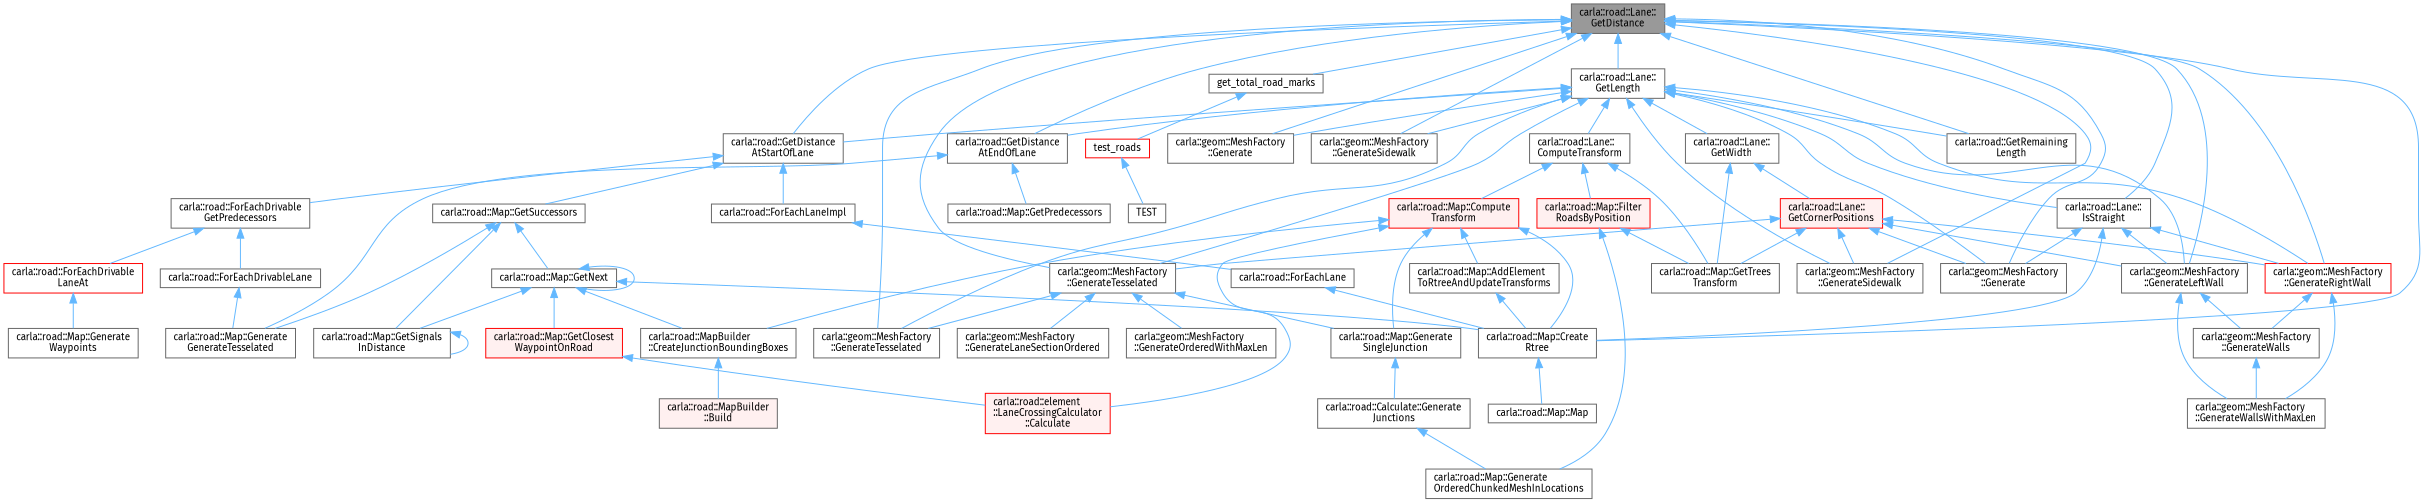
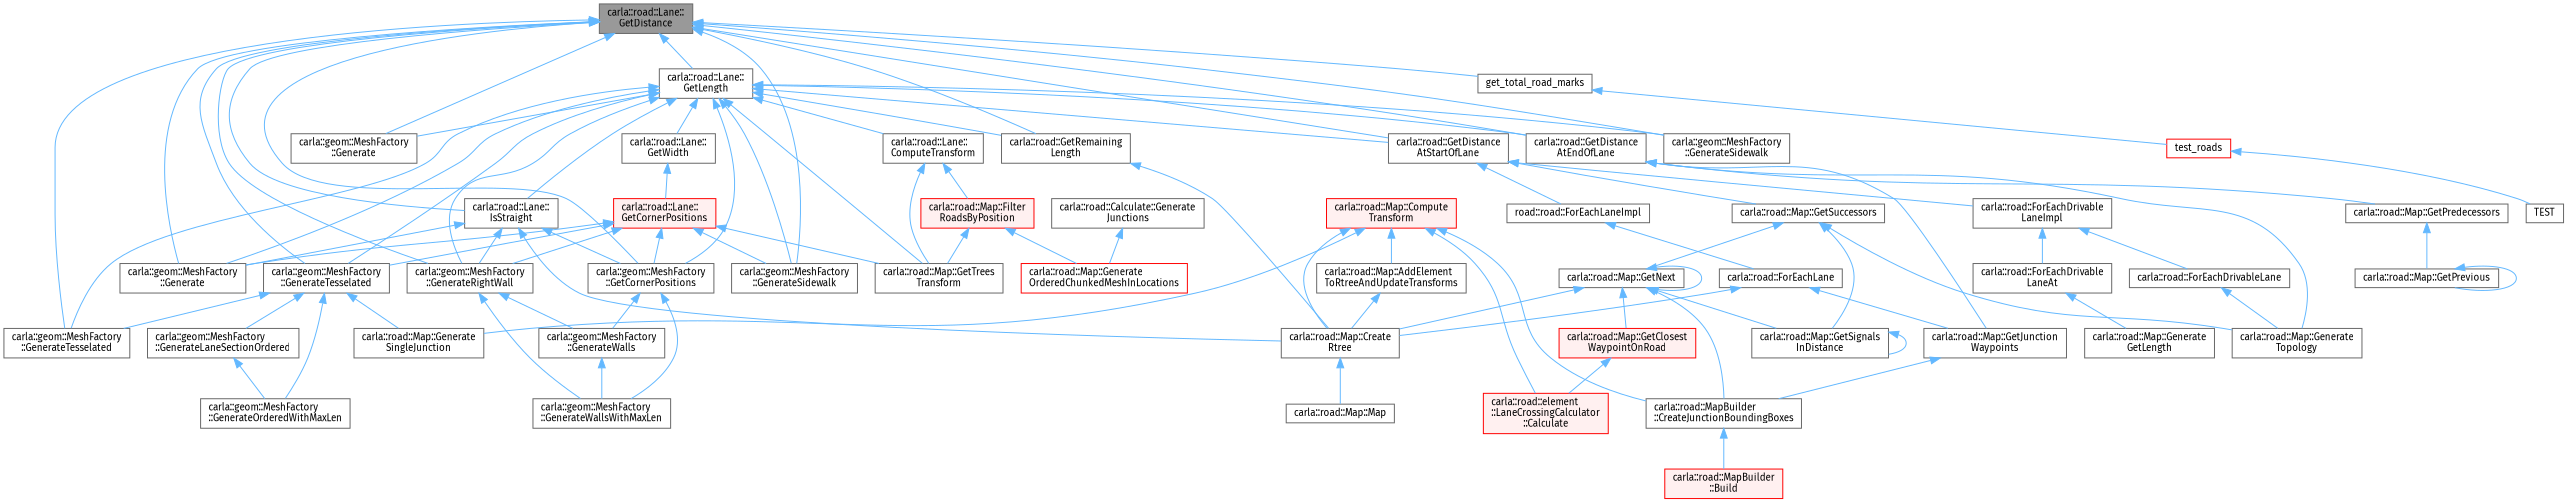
edge "carla::road::Map::Compute Transform" -> "carla::road::Lane:: ComputeTransform": removed
node "carla::road::ForEachDrivable GetPredecessors": label "carla::road::ForEachDrivable GetPredecessors" -> "carla::road::ForEachDrivable LaneImpl"
node "carla::road::ForEachLaneImpl": label "carla::road::ForEachLaneImpl" -> "road::road::ForEachLaneImpl"
edge "carla::road::Map::GetTrees Transform" -> "carla::road::Lane:: GetWidth": now "carla::road::Map::GetTrees Transform" -> "carla::road::Lane:: GetLength"
edge "carla::road::Map::Create Rtree" -> "carla::road::Lane:: GetDistance": now "carla::road::Map::Create Rtree" -> "carla::road::GetRemaining Length"
node "carla::road::ForEachDrivable LaneAt": color red -> grey40
node "carla::geom::MeshFactory ::GenerateLeftWall": label "carla::geom::MeshFactory ::GenerateLeftWall" -> "carla::geom::MeshFactory ::GetCornerPositions"
node "carla::geom::MeshFactory ::GenerateRightWall": color red -> grey40
node "carla::road::Map::GetPrevious": added
node "carla::road::Map::Generate Waypoints": label "carla::road::Map::Generate Waypoints" -> "carla::road::Map::Generate GetLength"
node "carla::road::Map::Generate GenerateTesselated": label "carla::road::Map::Generate GenerateTesselated" -> "carla::road::Map::Generate Topology"
node "carla::road::Map::GetJunction Waypoints": added
edge "carla::geom::MeshFactory ::GenerateOrderedWithMaxLen" -> "carla::geom::MeshFactory ::GenerateLaneSectionOrdered": added
edge "carla::road::Calculate::Generate Junctions" -> "carla::road::Map::Generate SingleJunction": removed
node "carla::road::MapBuilder ::Build": color grey40 -> red
node "carla::road::Map::Generate OrderedChunkedMeshInLocations": color grey40 -> red
